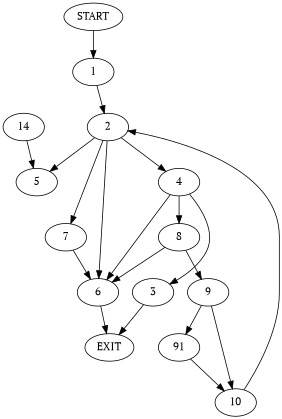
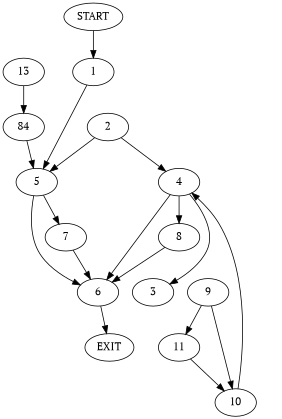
node "13": added
edge "1" -> "2": now "1" -> "5"
node "14": label "14" -> "84"
edge "2" -> "7": now "5" -> "7"
edge "2" -> "6": now "5" -> "6"
edge "10" -> "2": now "10" -> "4"
edge "8" -> "9": removed
edge "3" -> "EXIT": removed
node "91": label "91" -> "11"
